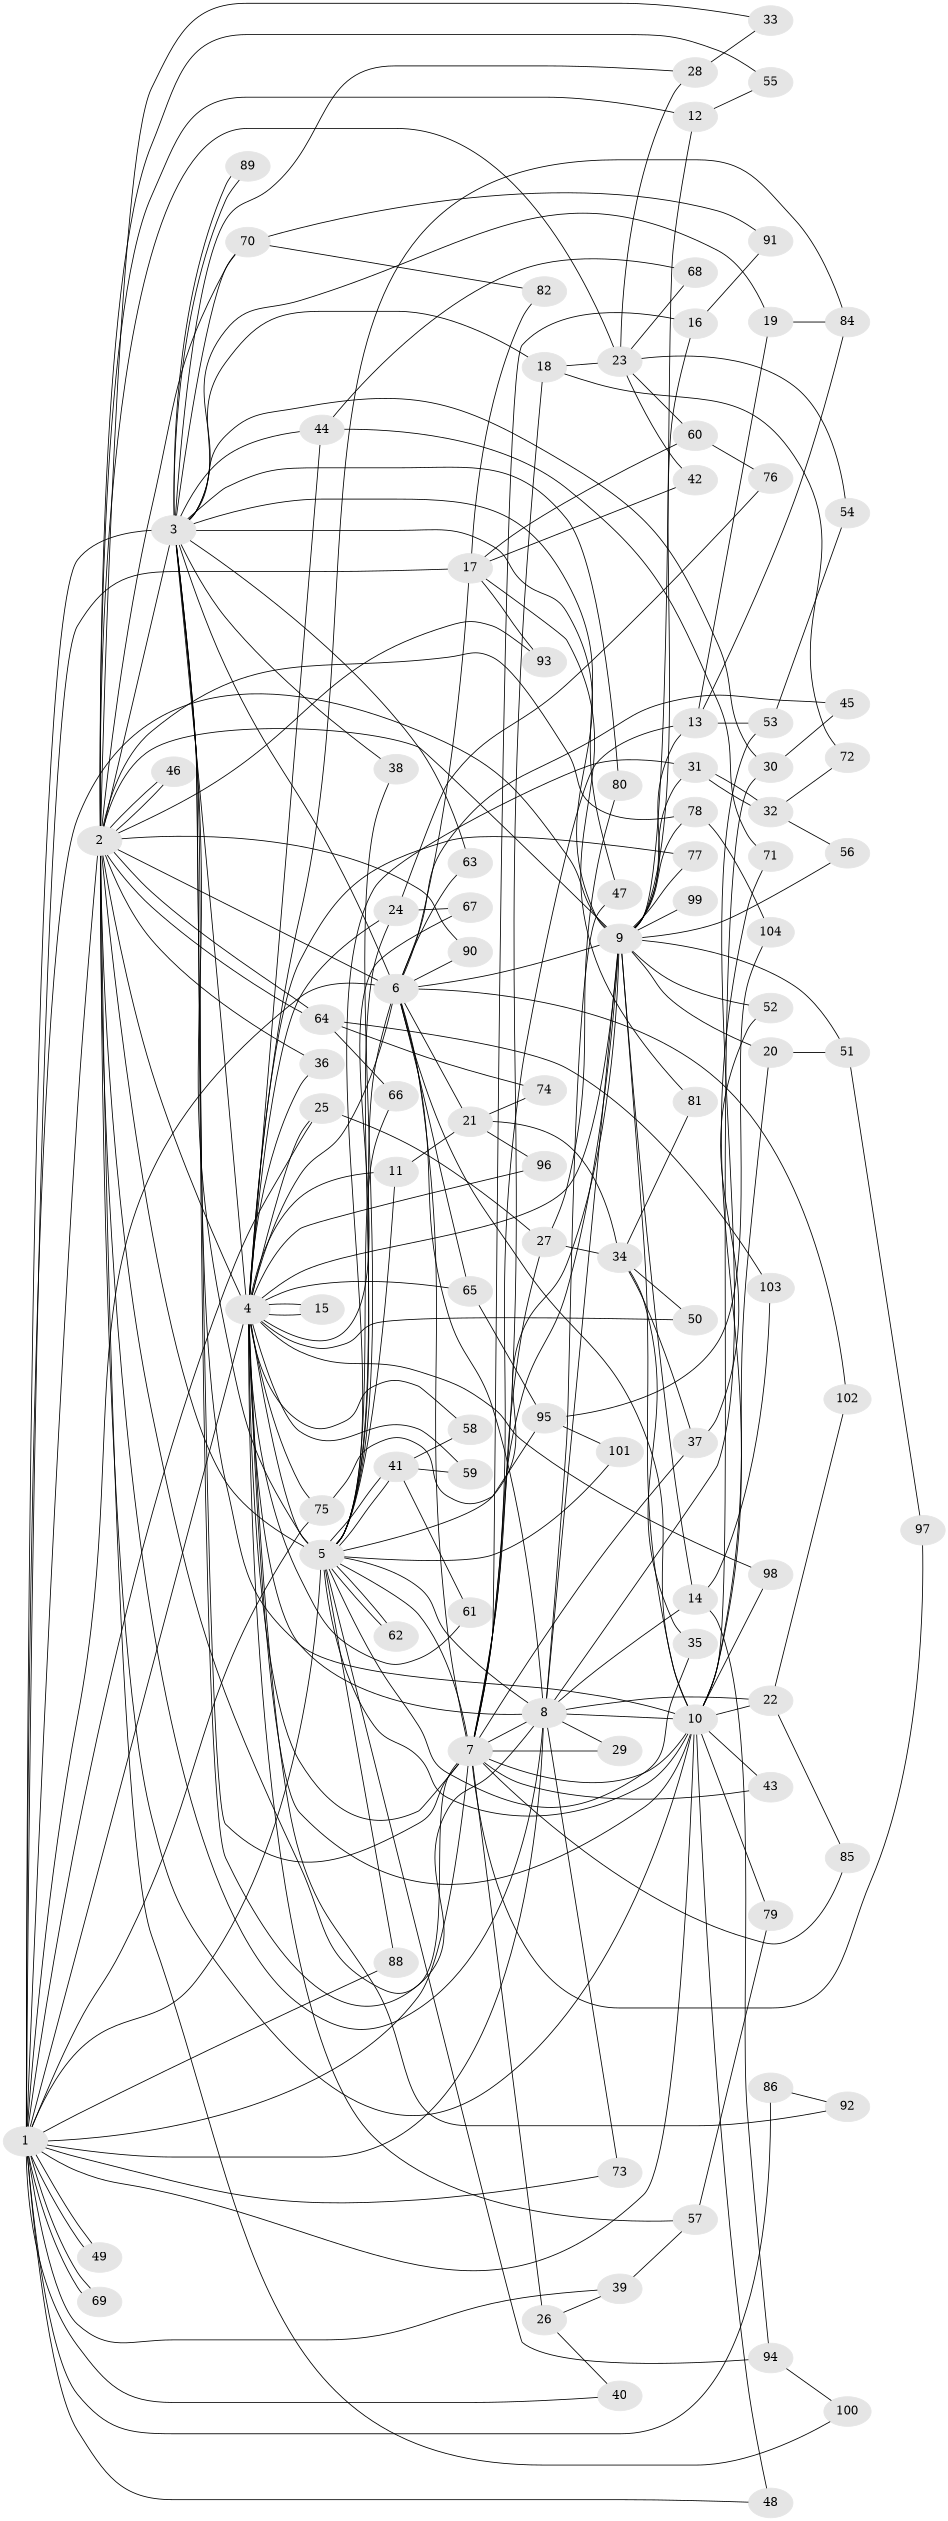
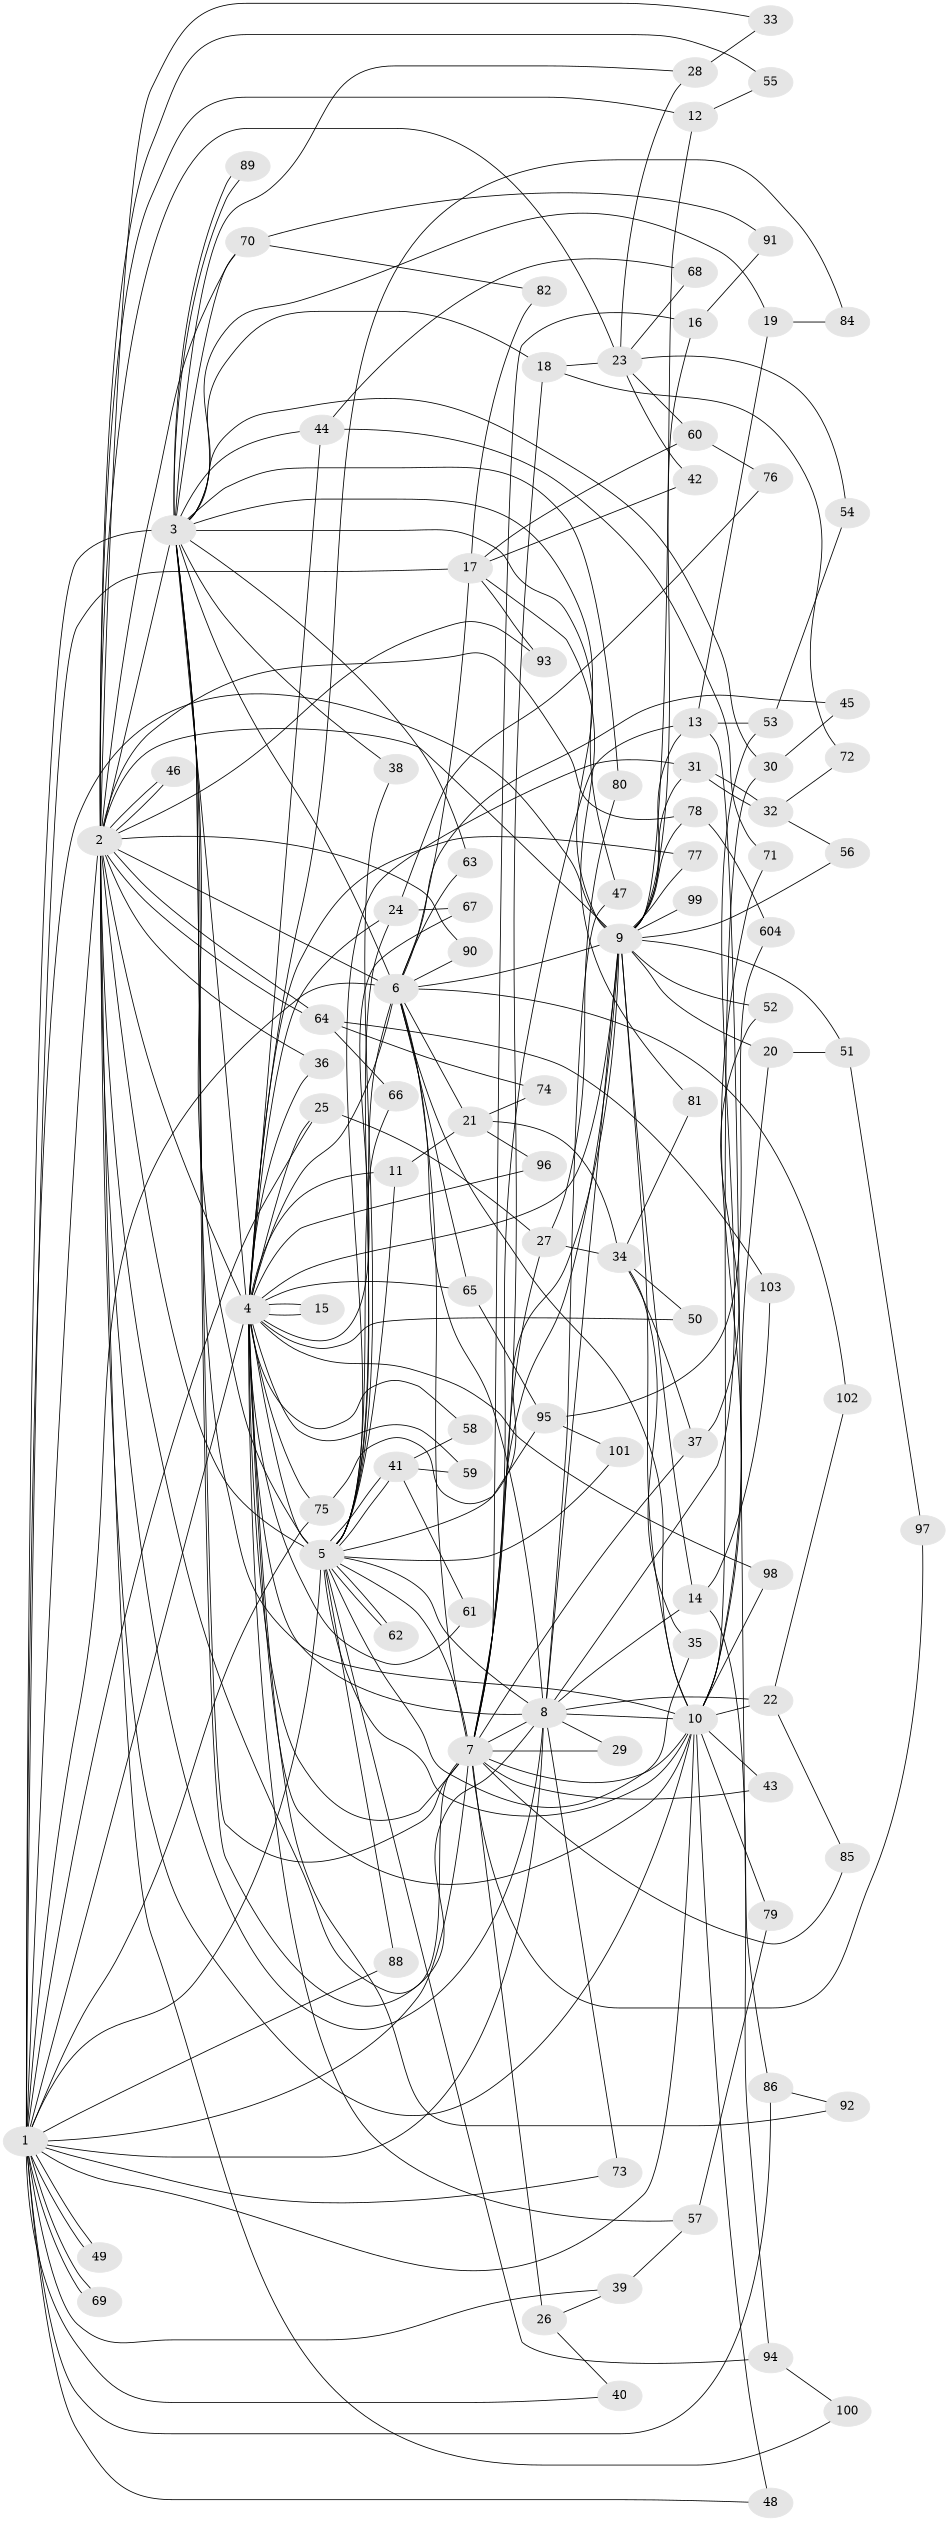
edge "84" -- "13": now "86" -- "13"
node "104": label "104" -> "604"
